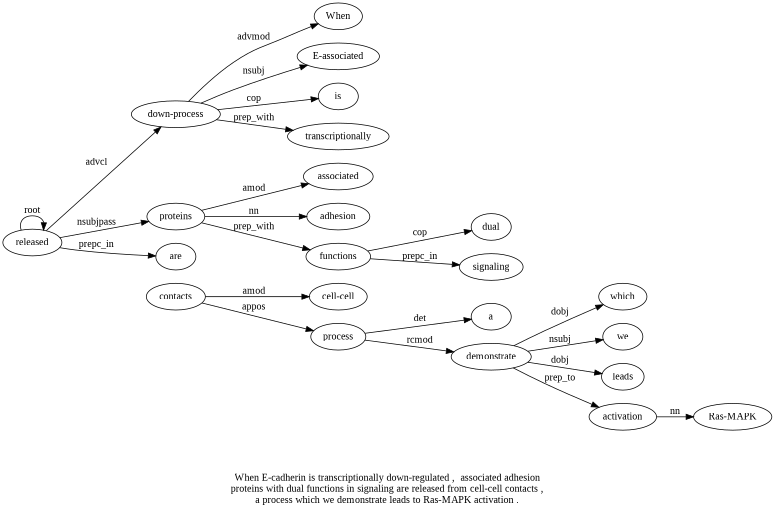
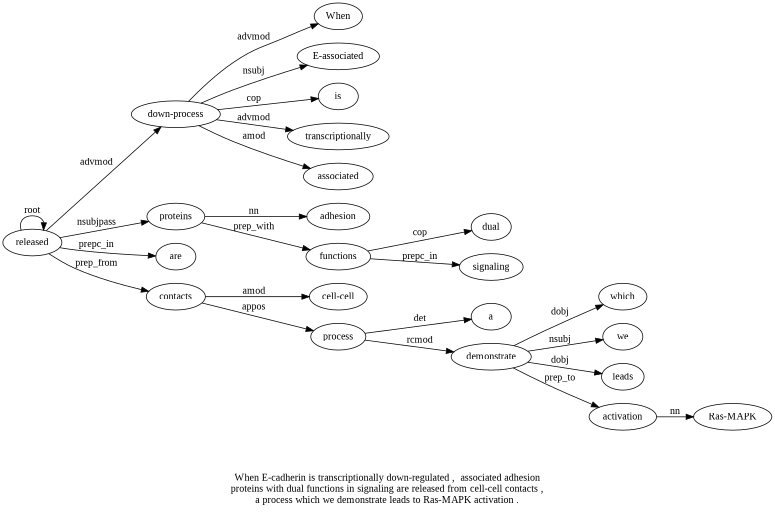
edge "down-process" -> "transcriptionally": label "prep_with" -> "advmod"
edge "released" -> "down-process": label "advcl" -> "advmod"
edge "proteins" -> "associated": now "down-process" -> "associated"
edge "released" -> "contacts": added, label "prep_from"
